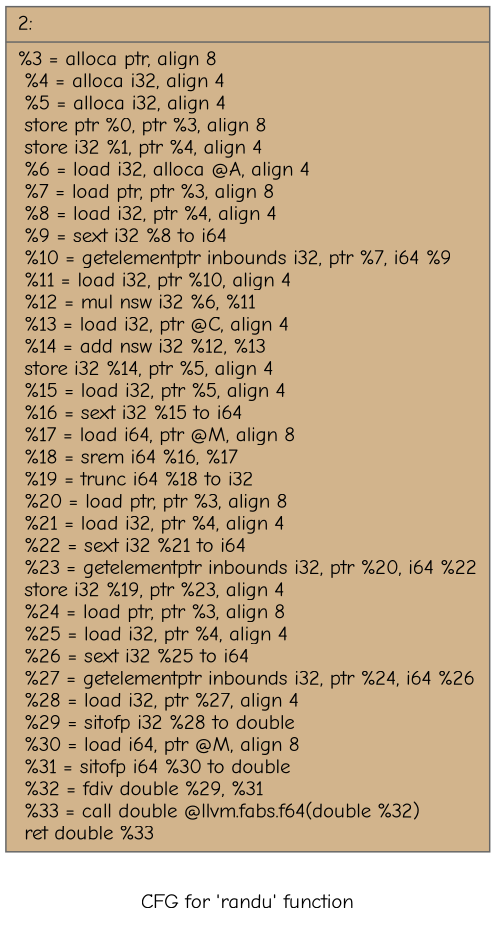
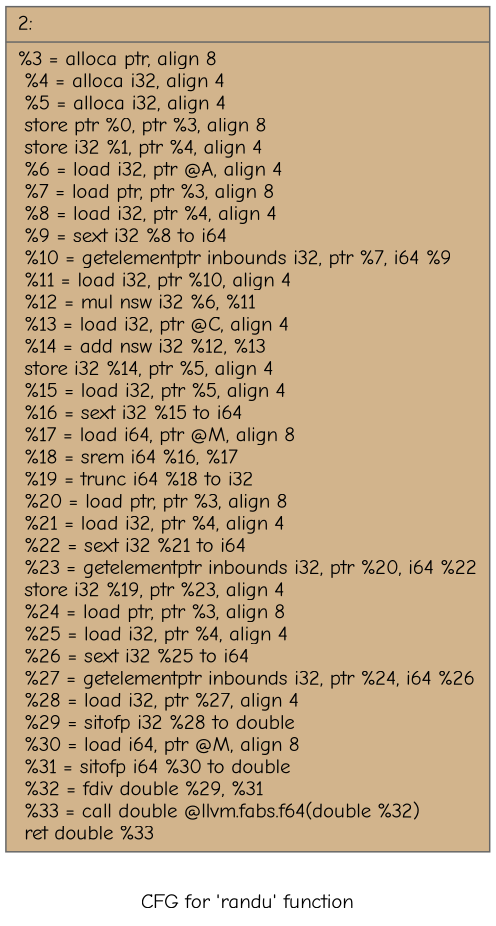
node "2:": text "%6 = load i32, alloca @A, align 4" -> "%6 = load i32, ptr @A, align 4"
